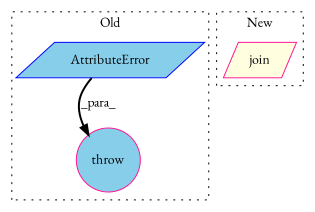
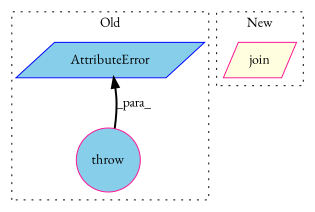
edge "AttributeError" -> "throw": reversed
